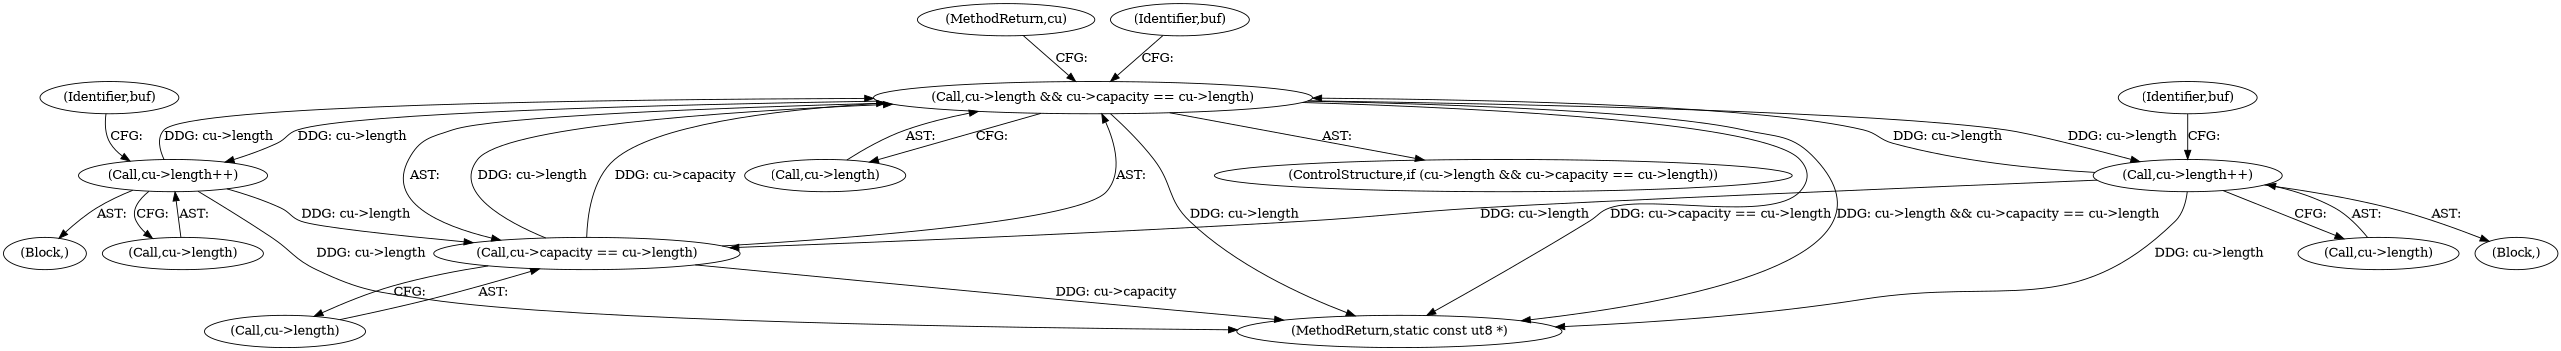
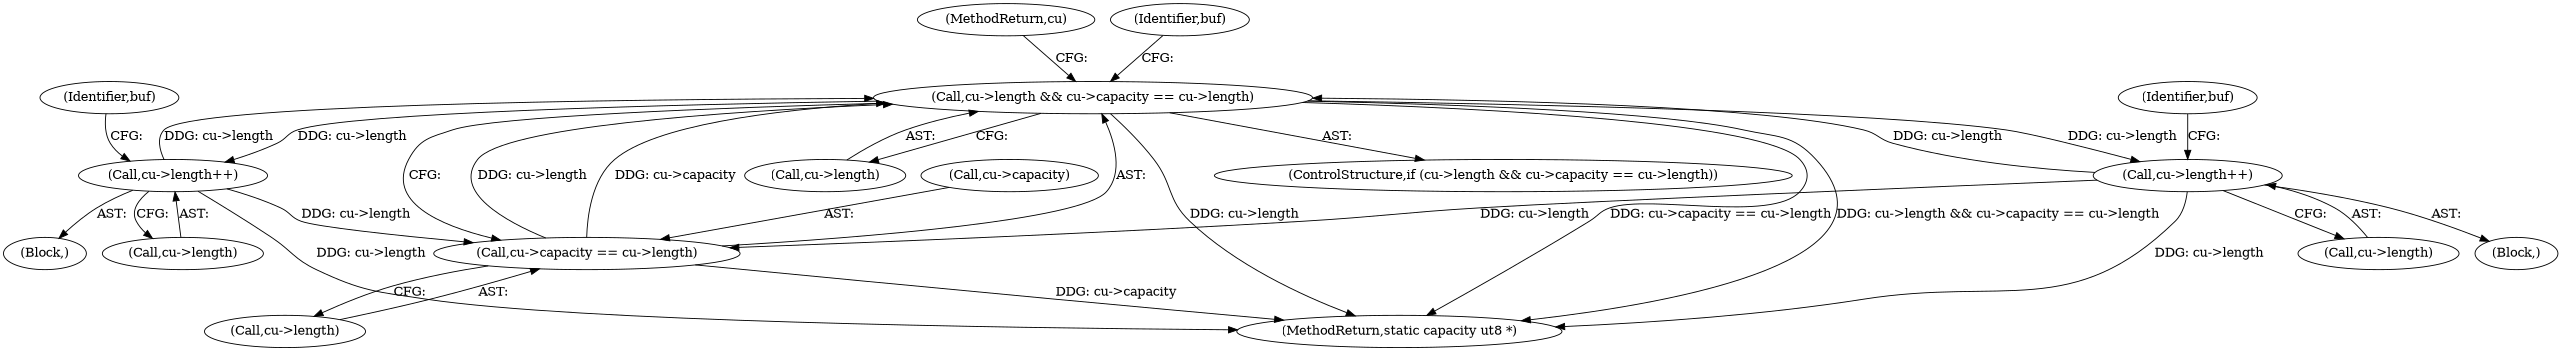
edge "(Call,cu->length && cu->capacity == cu->length)" -> "(Call,cu->capacity == cu->length)": label "AST: " -> "CFG: "
node "(Call,cu->capacity)": added
node "(MethodReturn,static const ut8 *)": label "(MethodReturn,static const ut8 *)" -> "(MethodReturn,static capacity ut8 *)"
